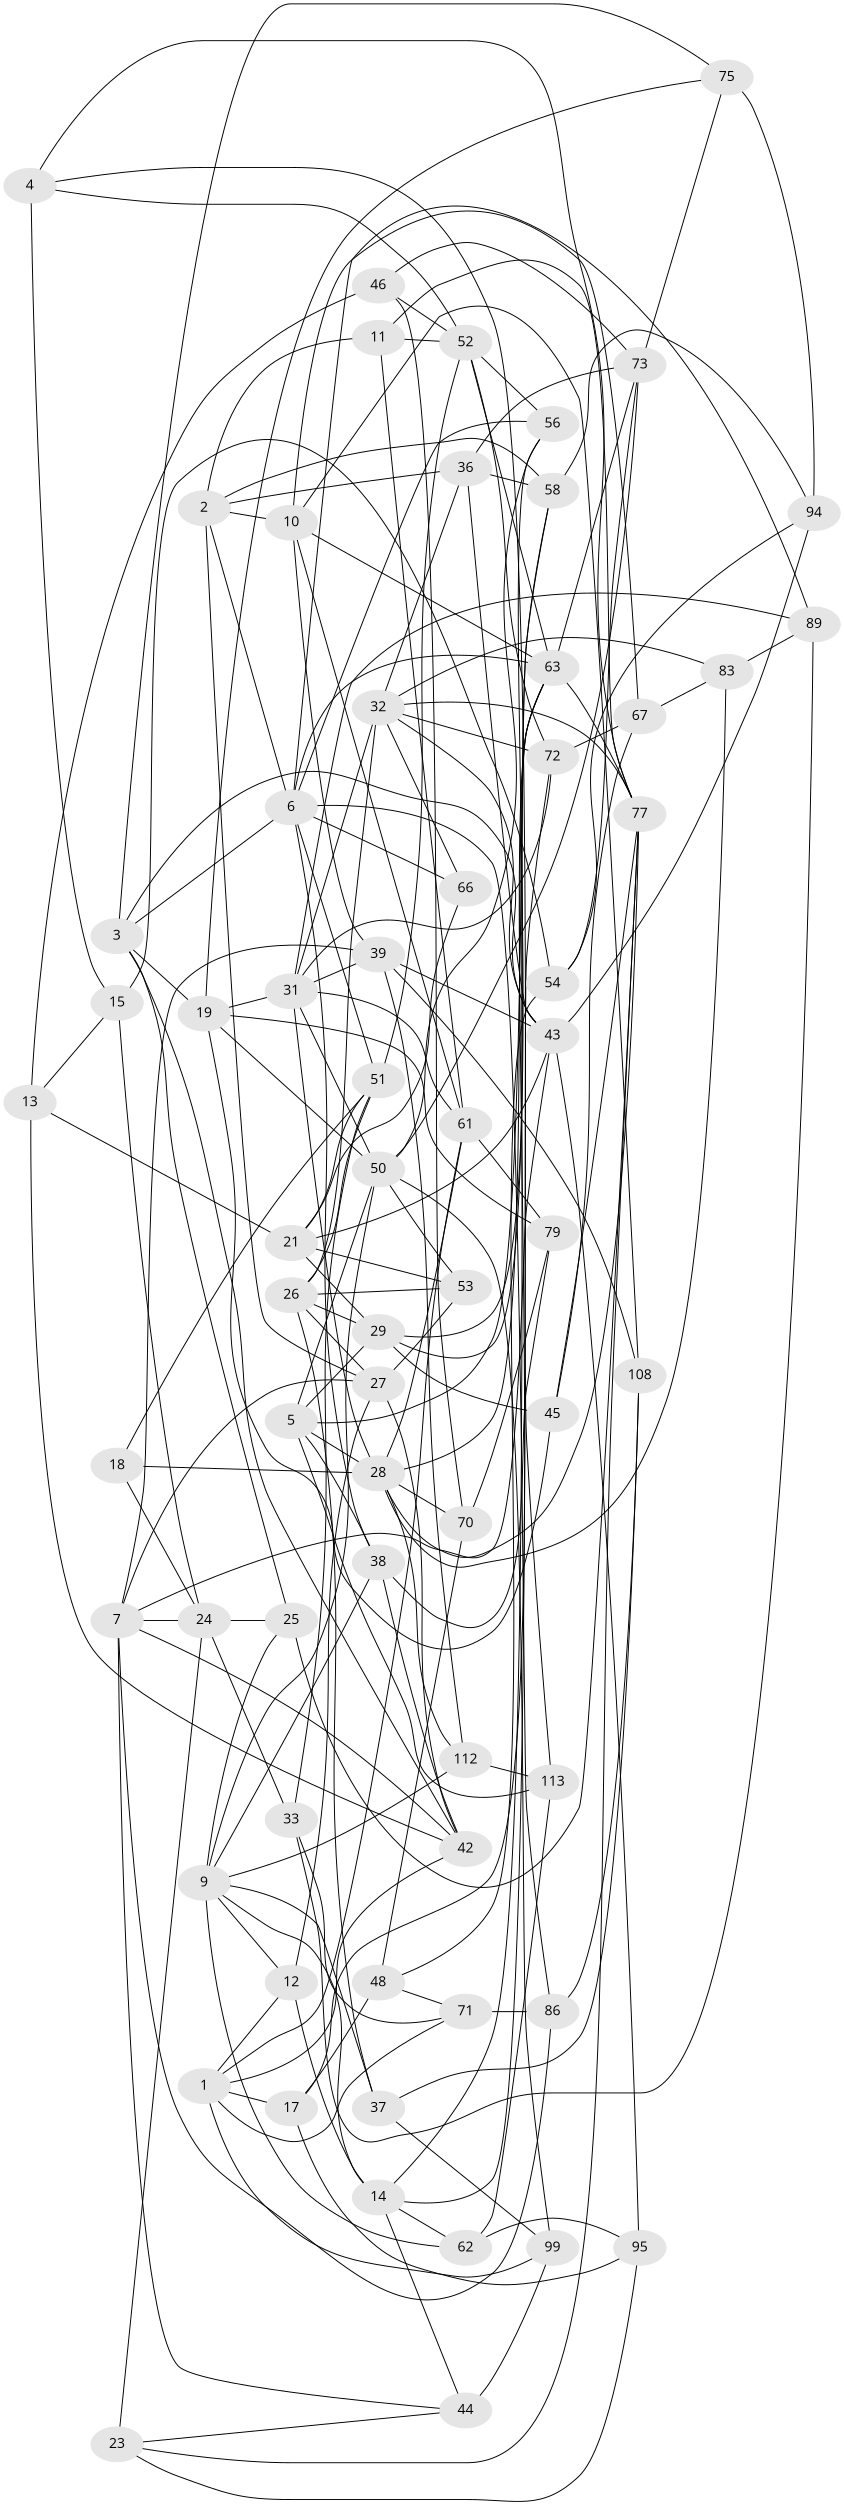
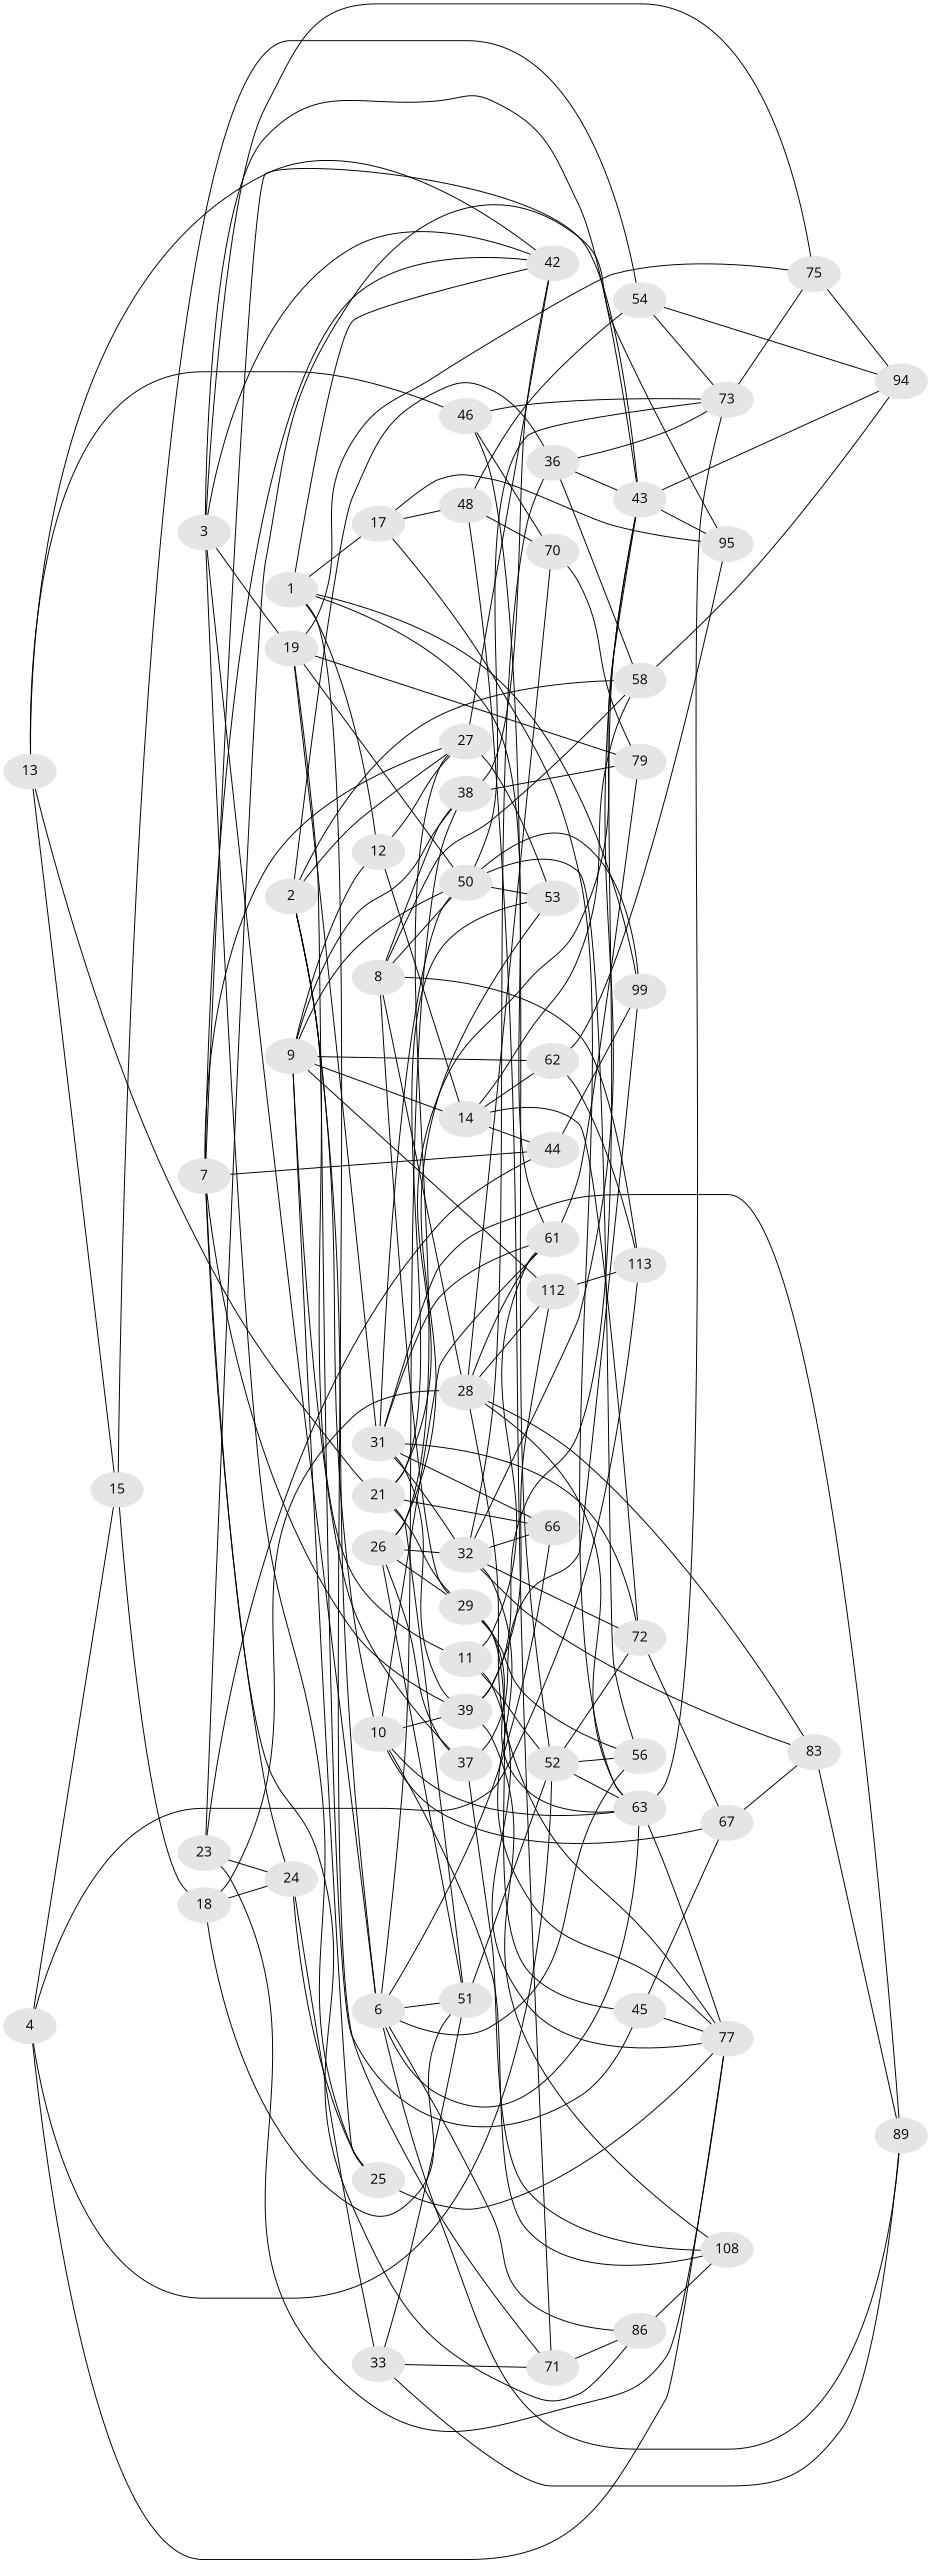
edge "31" -- "28": now "31" -- "66"
edge "15" -- "24": now "15" -- "18"
node "5": label "5" -> "8"
